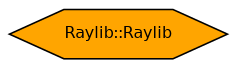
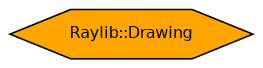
node "Raylib::Raylib": label "Raylib::Raylib" -> "Raylib::Drawing"
